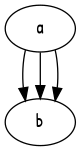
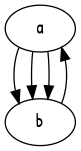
edge "b" -> "a": added
